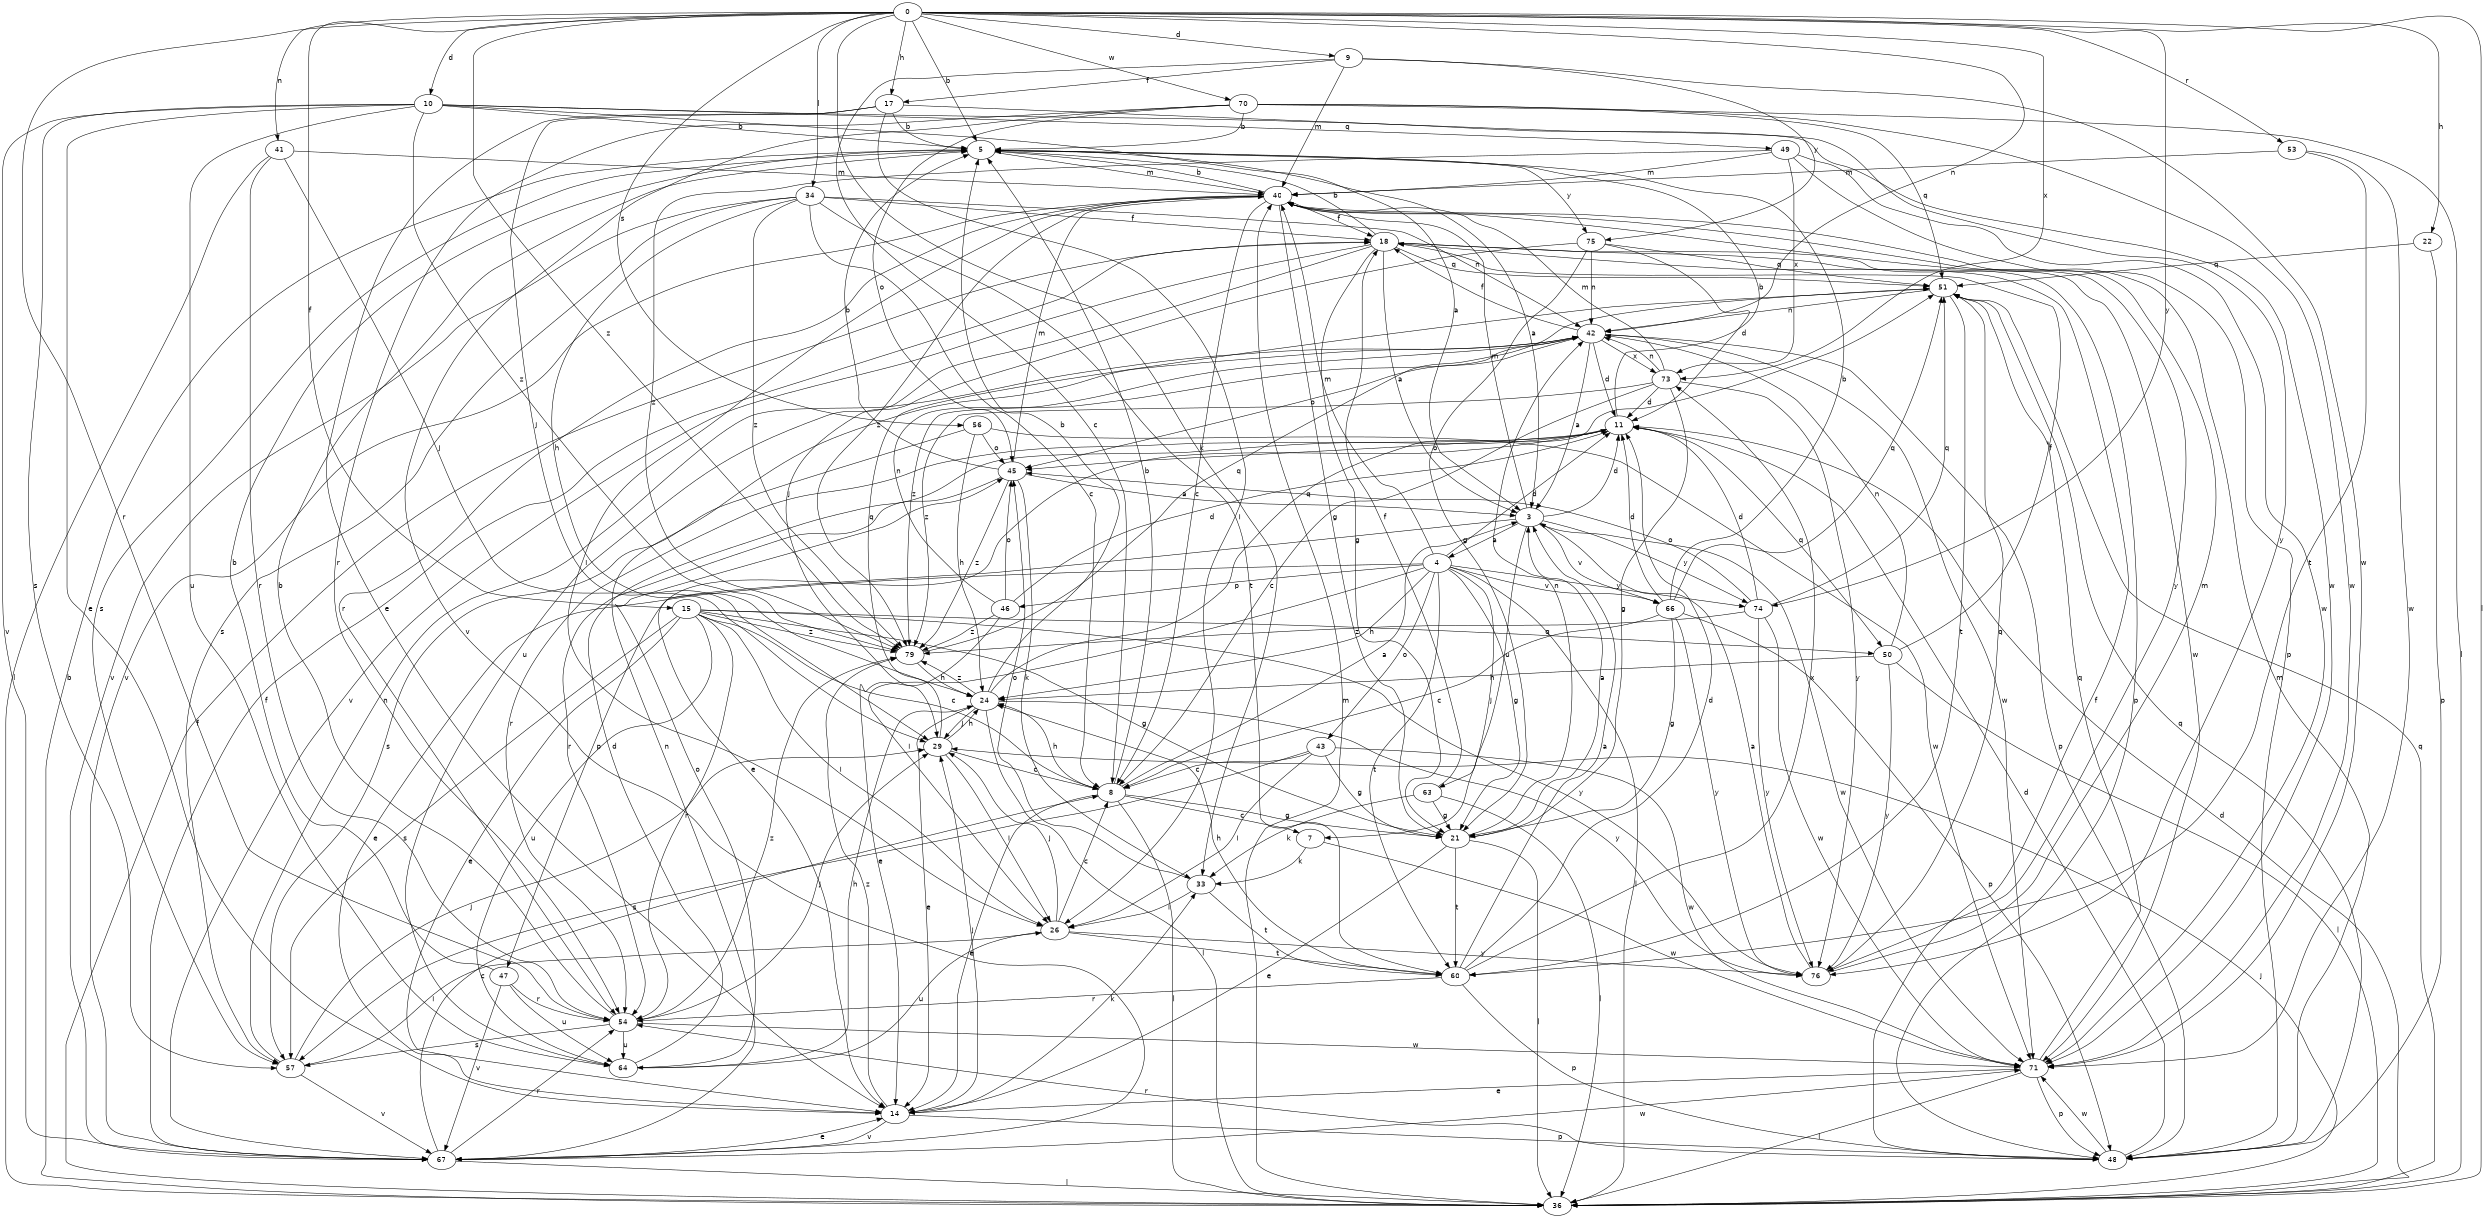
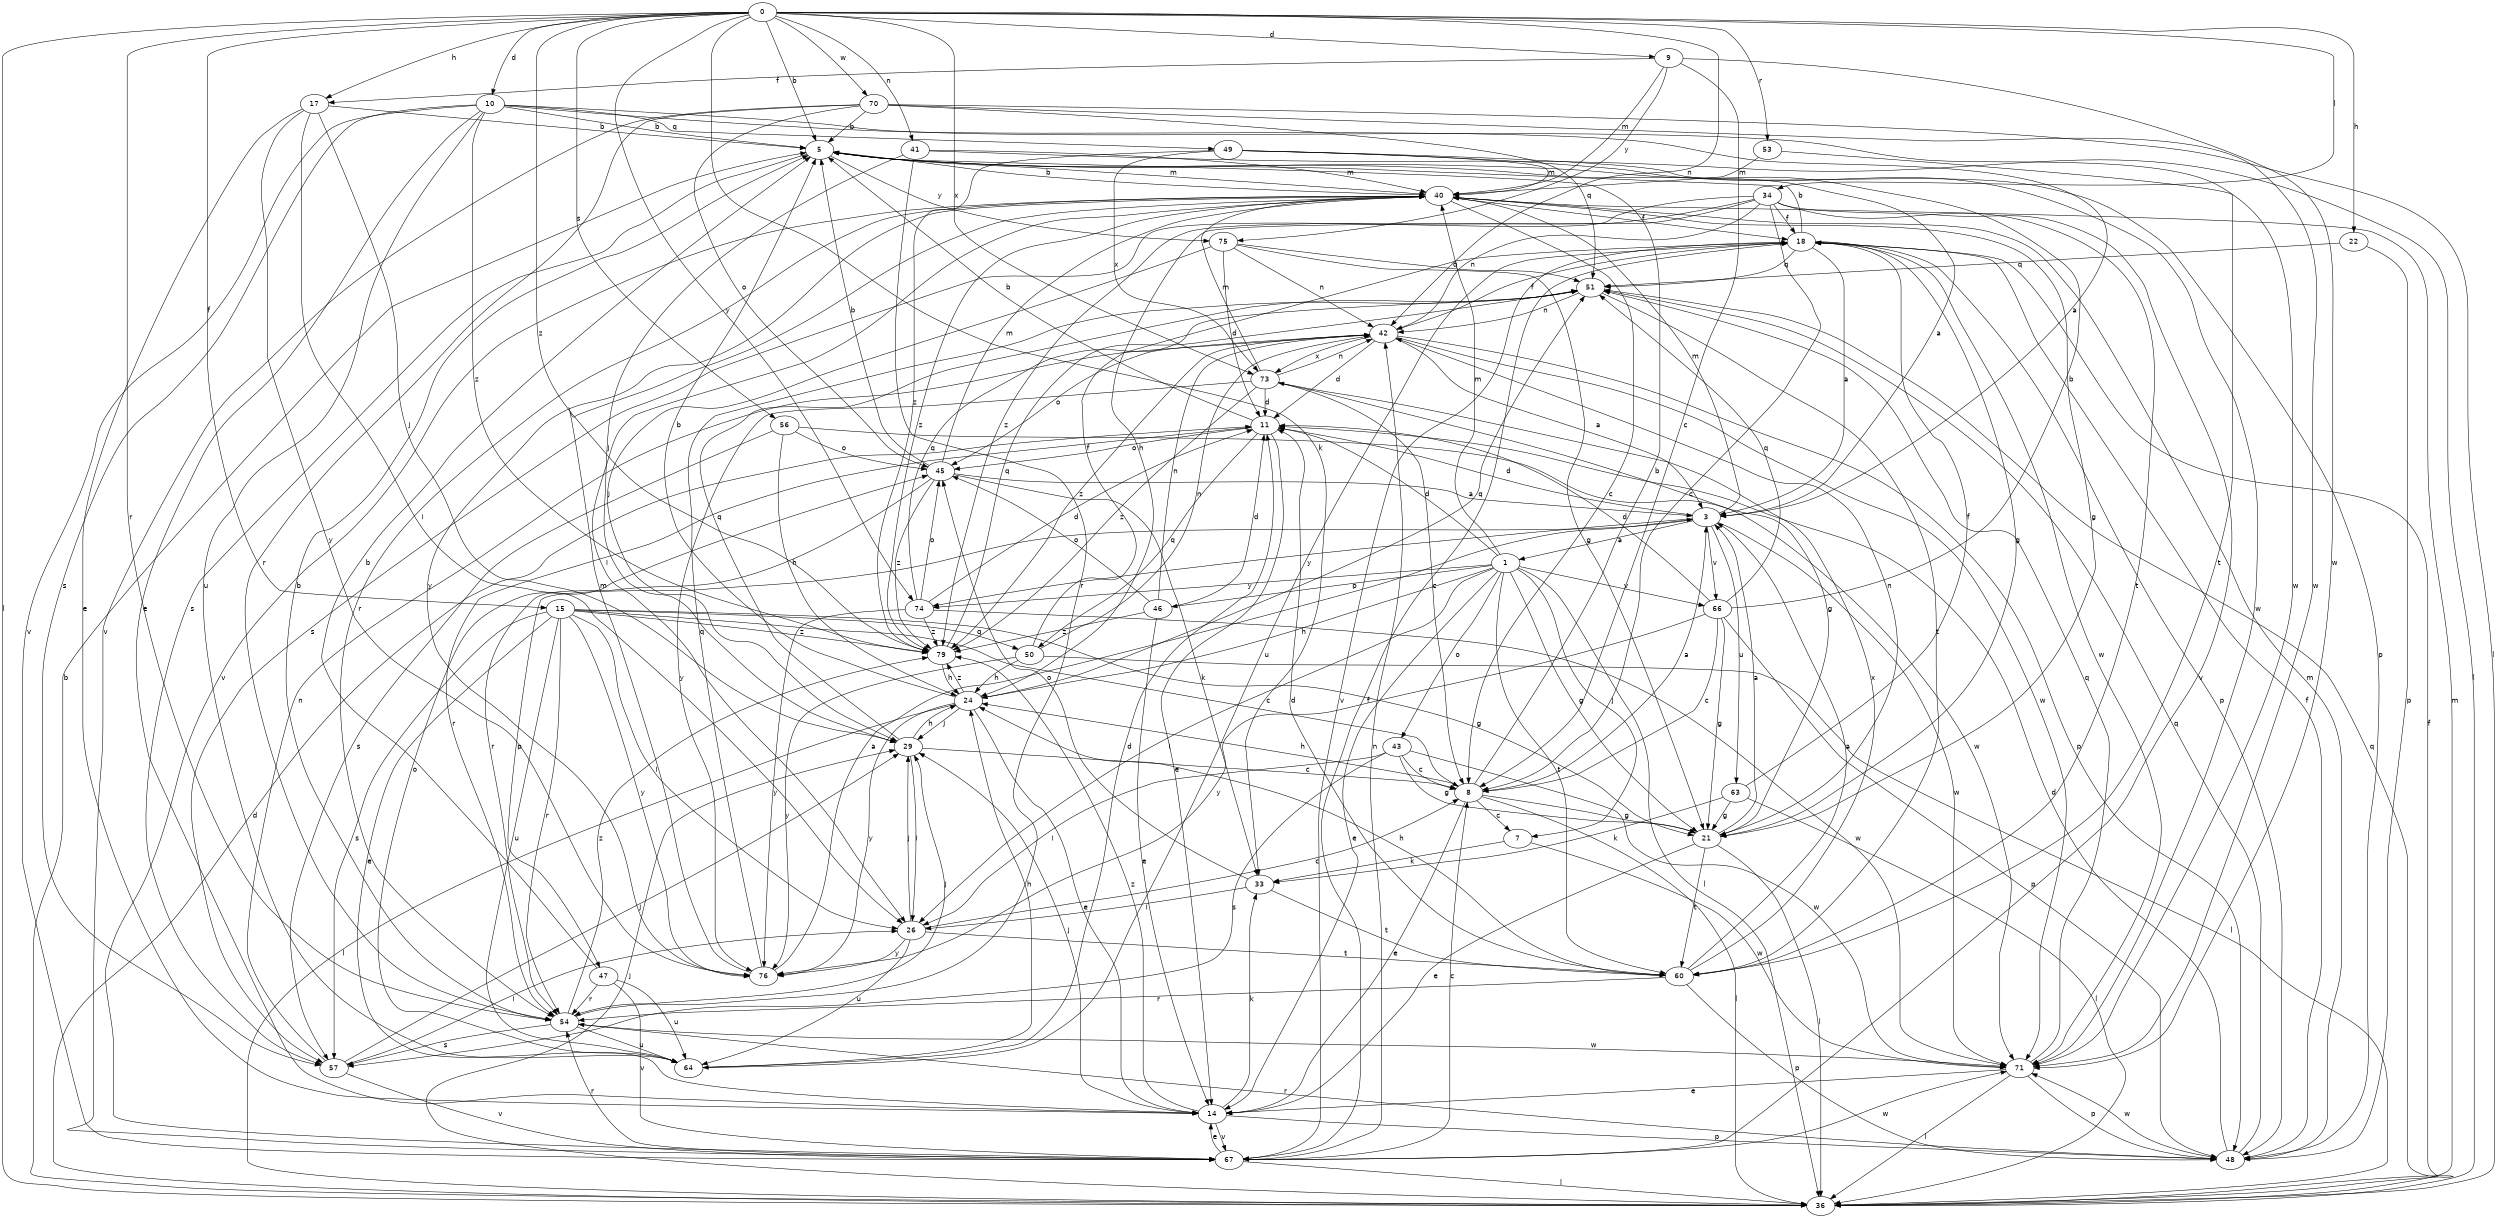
node "4": label "4" -> "1"
edge "53" -> "71": removed, label "w"
